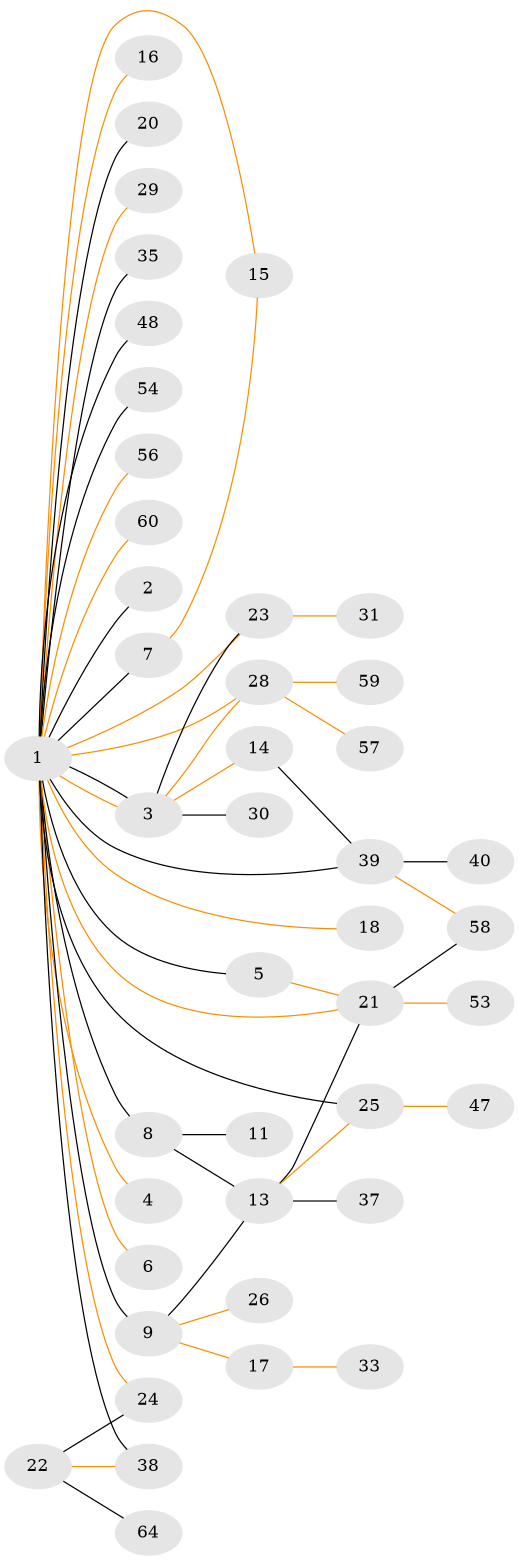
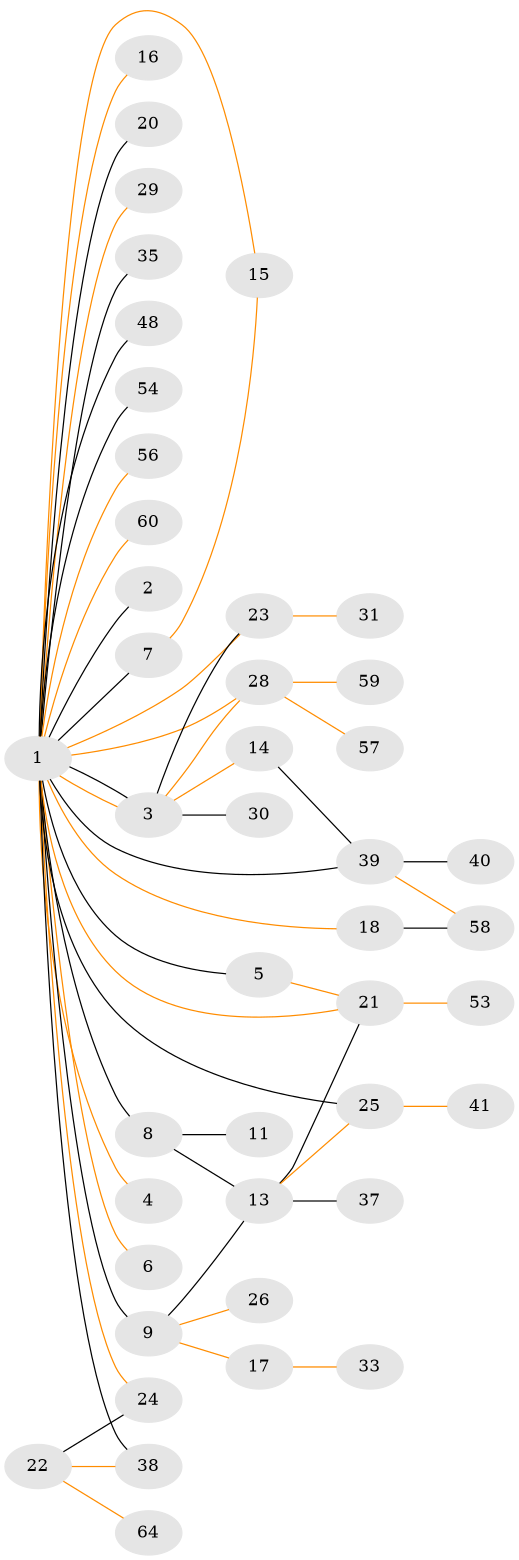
edge "58" -- "21": now "58" -- "18"
node "47": label "47" -> "41"
edge "22" -- "64": color black -> darkorange
